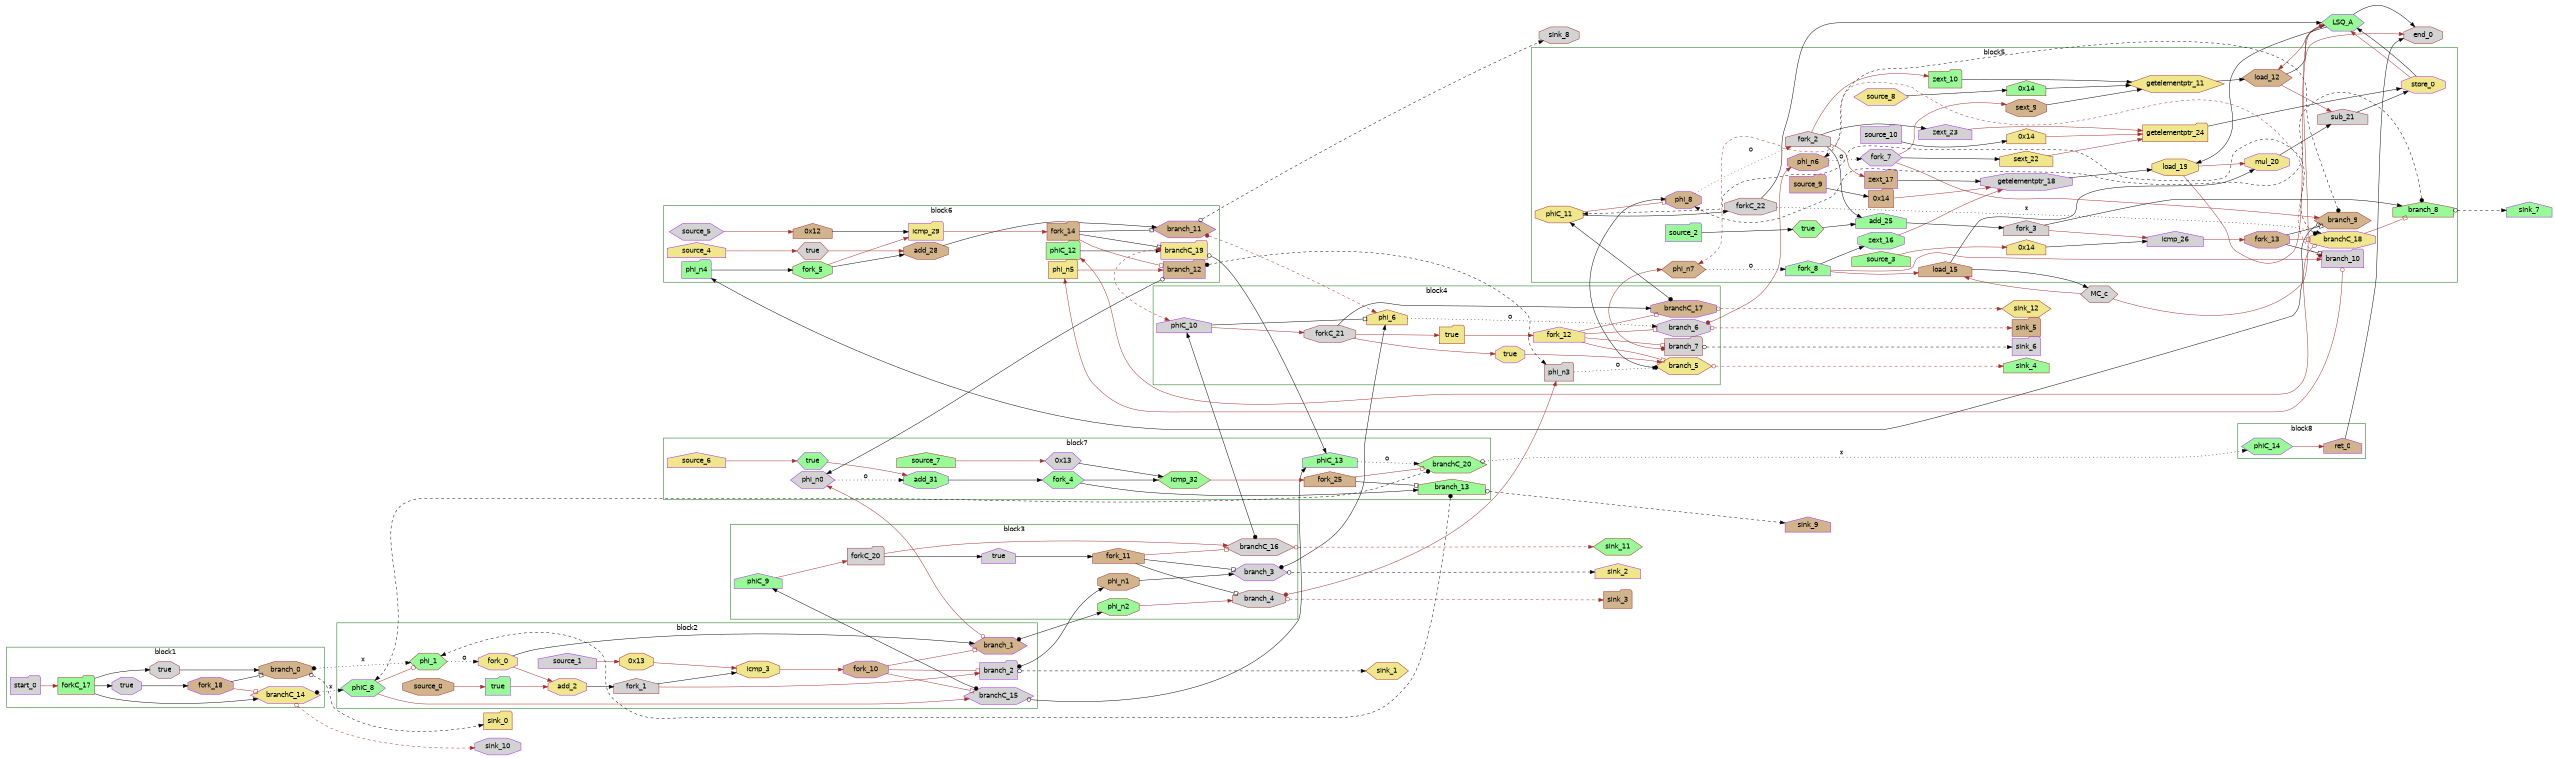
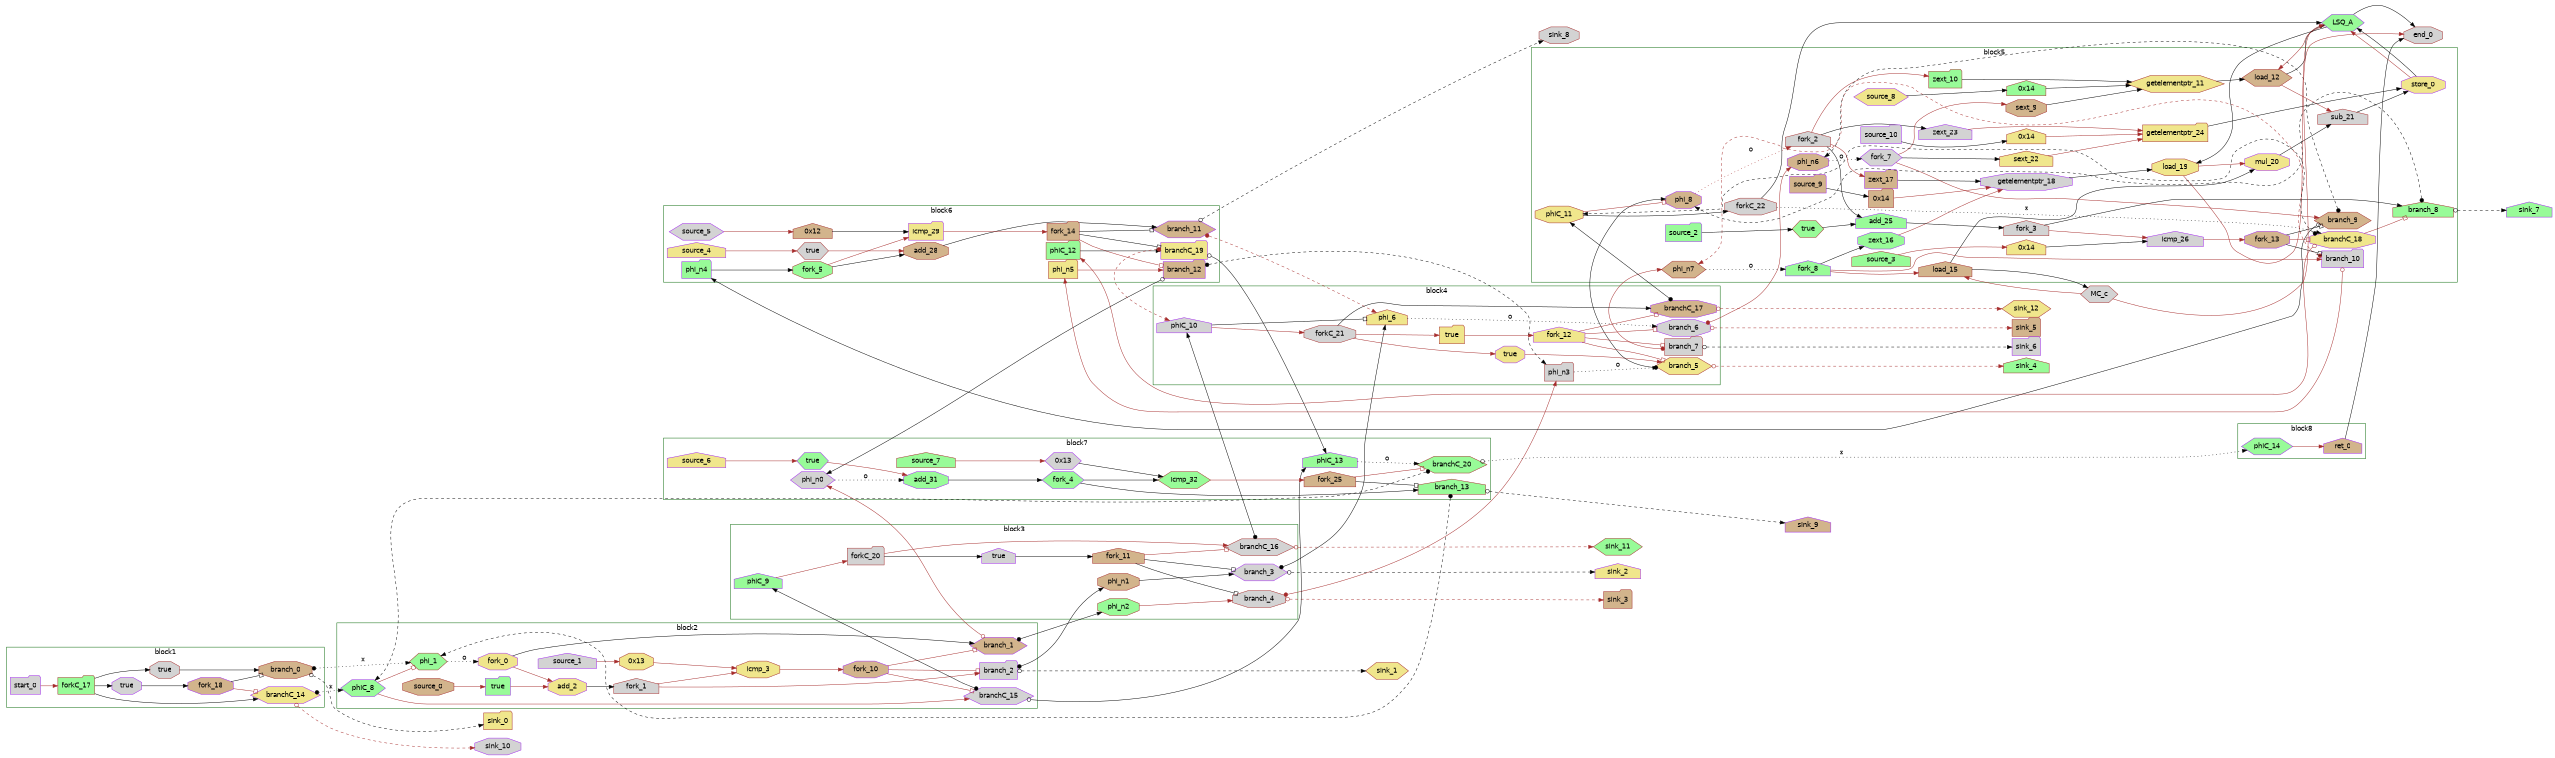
edge "fork_1" -> "icmp_3": color black -> brown
